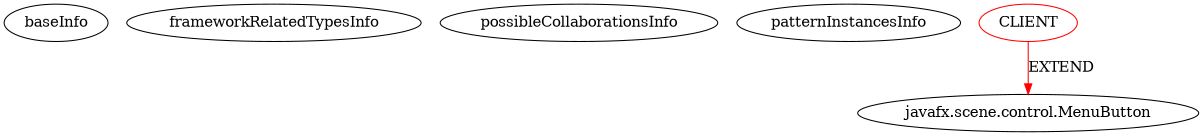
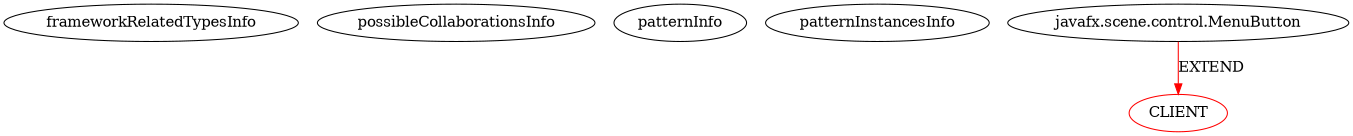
node "baseInfo": removed
node "patternInfo": added
edge "CLIENT" -> "javafx.scene.control.MenuButton": reversed
